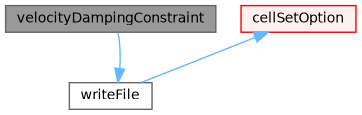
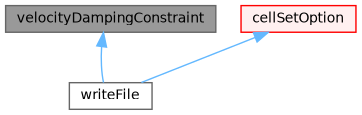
edge "velocityDampingConstraint" -> "writeFile": reversed
